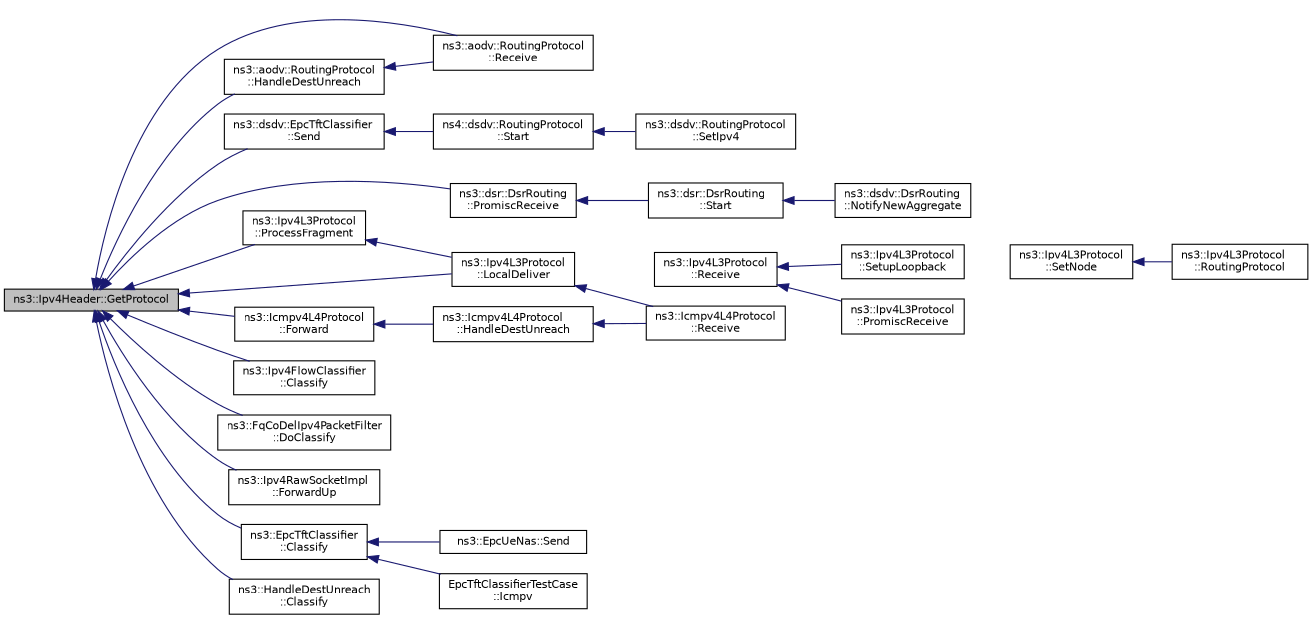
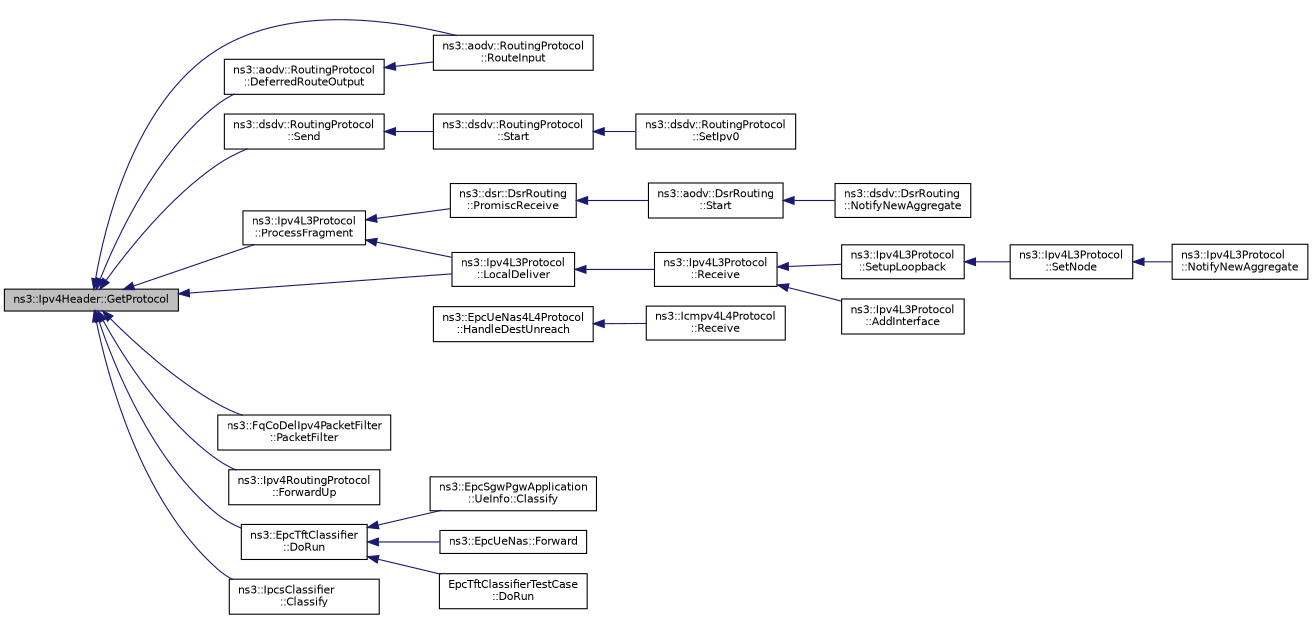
node "ns3::aodv::RoutingProtocol ::Receive": label "ns3::aodv::RoutingProtocol ::Receive" -> "ns3::aodv::RoutingProtocol ::RouteInput"
node "ns3::aodv::RoutingProtocol ::HandleDestUnreach": label "ns3::aodv::RoutingProtocol ::HandleDestUnreach" -> "ns3::aodv::RoutingProtocol ::DeferredRouteOutput"
node "ns3::dsdv::EpcTftClassifier ::Send": label "ns3::dsdv::EpcTftClassifier ::Send" -> "ns3::dsdv::RoutingProtocol ::Send"
node "ns4::dsdv::RoutingProtocol ::Start": label "ns4::dsdv::RoutingProtocol ::Start" -> "ns3::dsdv::RoutingProtocol ::Start"
node "ns3::dsdv::RoutingProtocol ::SetIpv4": label "ns3::dsdv::RoutingProtocol ::SetIpv4" -> "ns3::dsdv::RoutingProtocol ::SetIpv0"
edge "ns3::dsr::DsrRouting ::PromiscReceive" -> "ns3::Ipv4Header::GetProtocol": now "ns3::dsr::DsrRouting ::PromiscReceive" -> "ns3::Ipv4L3Protocol ::ProcessFragment"
node "ns3::dsr::DsrRouting ::Start": label "ns3::dsr::DsrRouting ::Start" -> "ns3::aodv::DsrRouting ::Start"
edge "ns3::Ipv4L3Protocol ::SetNode" -> "ns3::Ipv4L3Protocol ::SetupLoopback": added
node "ns3::Ipv4L3Protocol ::RoutingProtocol": label "ns3::Ipv4L3Protocol ::RoutingProtocol" -> "ns3::Ipv4L3Protocol ::NotifyNewAggregate"
edge "ns3::Icmpv4L4Protocol ::Receive" -> "ns3::Ipv4L3Protocol ::LocalDeliver": now "ns3::Ipv4L3Protocol ::Receive" -> "ns3::Ipv4L3Protocol ::LocalDeliver"
node "ns3::Ipv4L3Protocol ::PromiscReceive": label "ns3::Ipv4L3Protocol ::PromiscReceive" -> "ns3::Ipv4L3Protocol ::AddInterface"
node "ns3::Icmpv4L4Protocol ::Forward": removed
node "ns3::Icmpv4L4Protocol ::HandleDestUnreach": label "ns3::Icmpv4L4Protocol ::HandleDestUnreach" -> "ns3::EpcUeNas4L4Protocol ::HandleDestUnreach"
node "ns3::Ipv4FlowClassifier ::Classify": removed
node "ns3::FqCoDelIpv4PacketFilter ::DoClassify": label "ns3::FqCoDelIpv4PacketFilter ::DoClassify" -> "ns3::FqCoDelIpv4PacketFilter ::PacketFilter"
node "ns3::Ipv4RawSocketImpl ::ForwardUp": label "ns3::Ipv4RawSocketImpl ::ForwardUp" -> "ns3::Ipv4RoutingProtocol ::ForwardUp"
node "ns3::EpcSgwPgwApplication ::UeInfo::Classify": added
node "ns3::EpcTftClassifier ::Classify": label "ns3::EpcTftClassifier ::Classify" -> "ns3::EpcTftClassifier ::DoRun"
node "ns3::EpcUeNas::Send": label "ns3::EpcUeNas::Send" -> "ns3::EpcUeNas::Forward"
node "EpcTftClassifierTestCase ::Icmpv": label "EpcTftClassifierTestCase ::Icmpv" -> "EpcTftClassifierTestCase ::DoRun"
node "ns3::HandleDestUnreach ::Classify": label "ns3::HandleDestUnreach ::Classify" -> "ns3::IpcsClassifier ::Classify"
